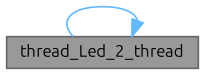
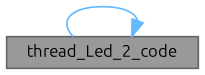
node "thread_Led_2_thread": label "thread_Led_2_thread" -> "thread_Led_2_code"
